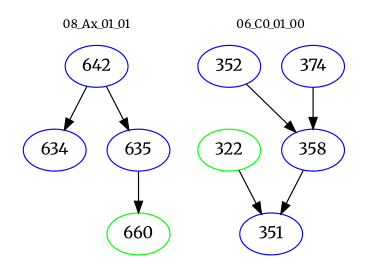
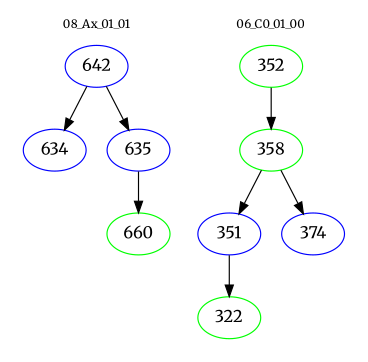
node "352": color blue -> green
edge "374" -> "358": reversed
node "358": color blue -> green
edge "322" -> "351": reversed
